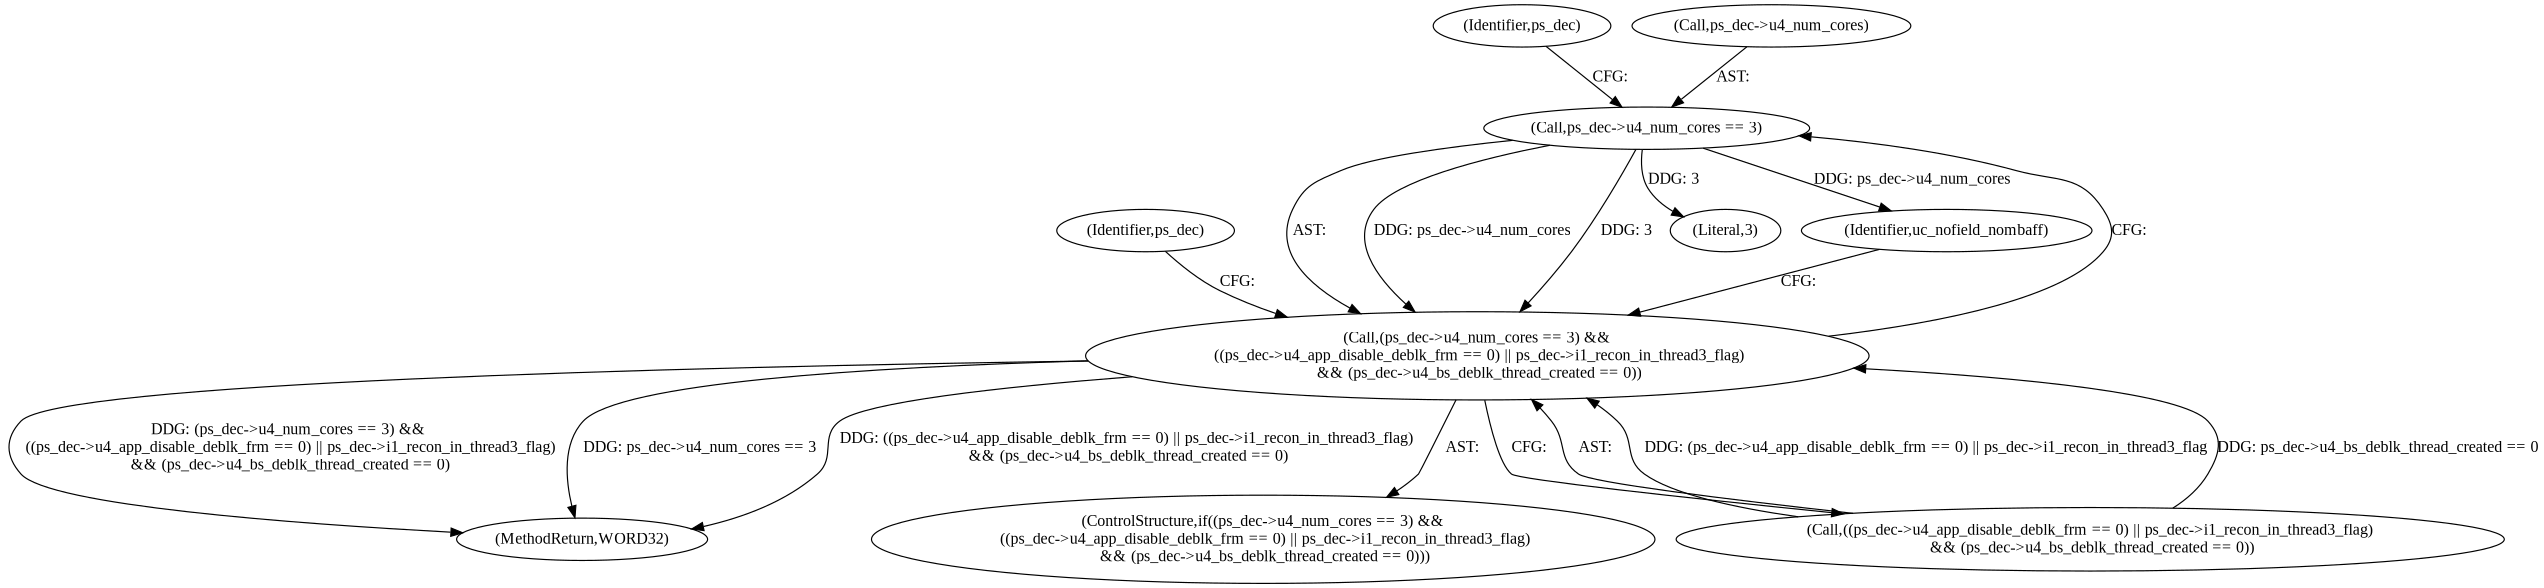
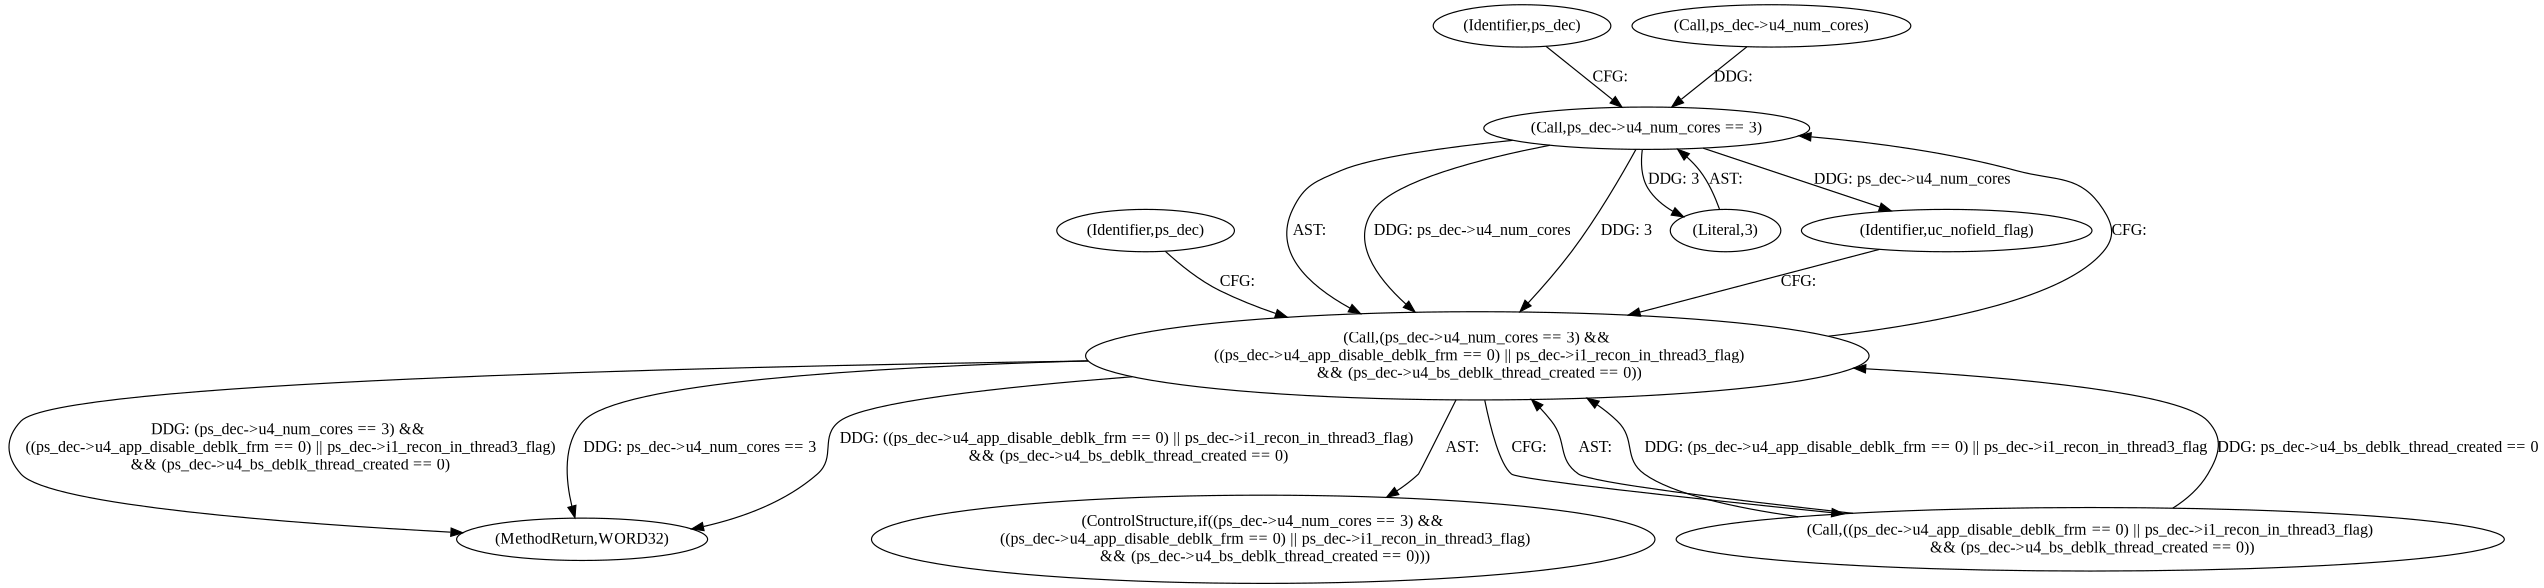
edge "(Call,ps_dec->u4_num_cores)" -> "(Call,ps_dec->u4_num_cores == 3)": label "AST: " -> "DDG: "
edge "(Literal,3)" -> "(Call,ps_dec->u4_num_cores == 3)": added, label "AST:"
node "(Identifier,uc_nofield_nombaff)": label "(Identifier,uc_nofield_nombaff)" -> "(Identifier,uc_nofield_flag)"
